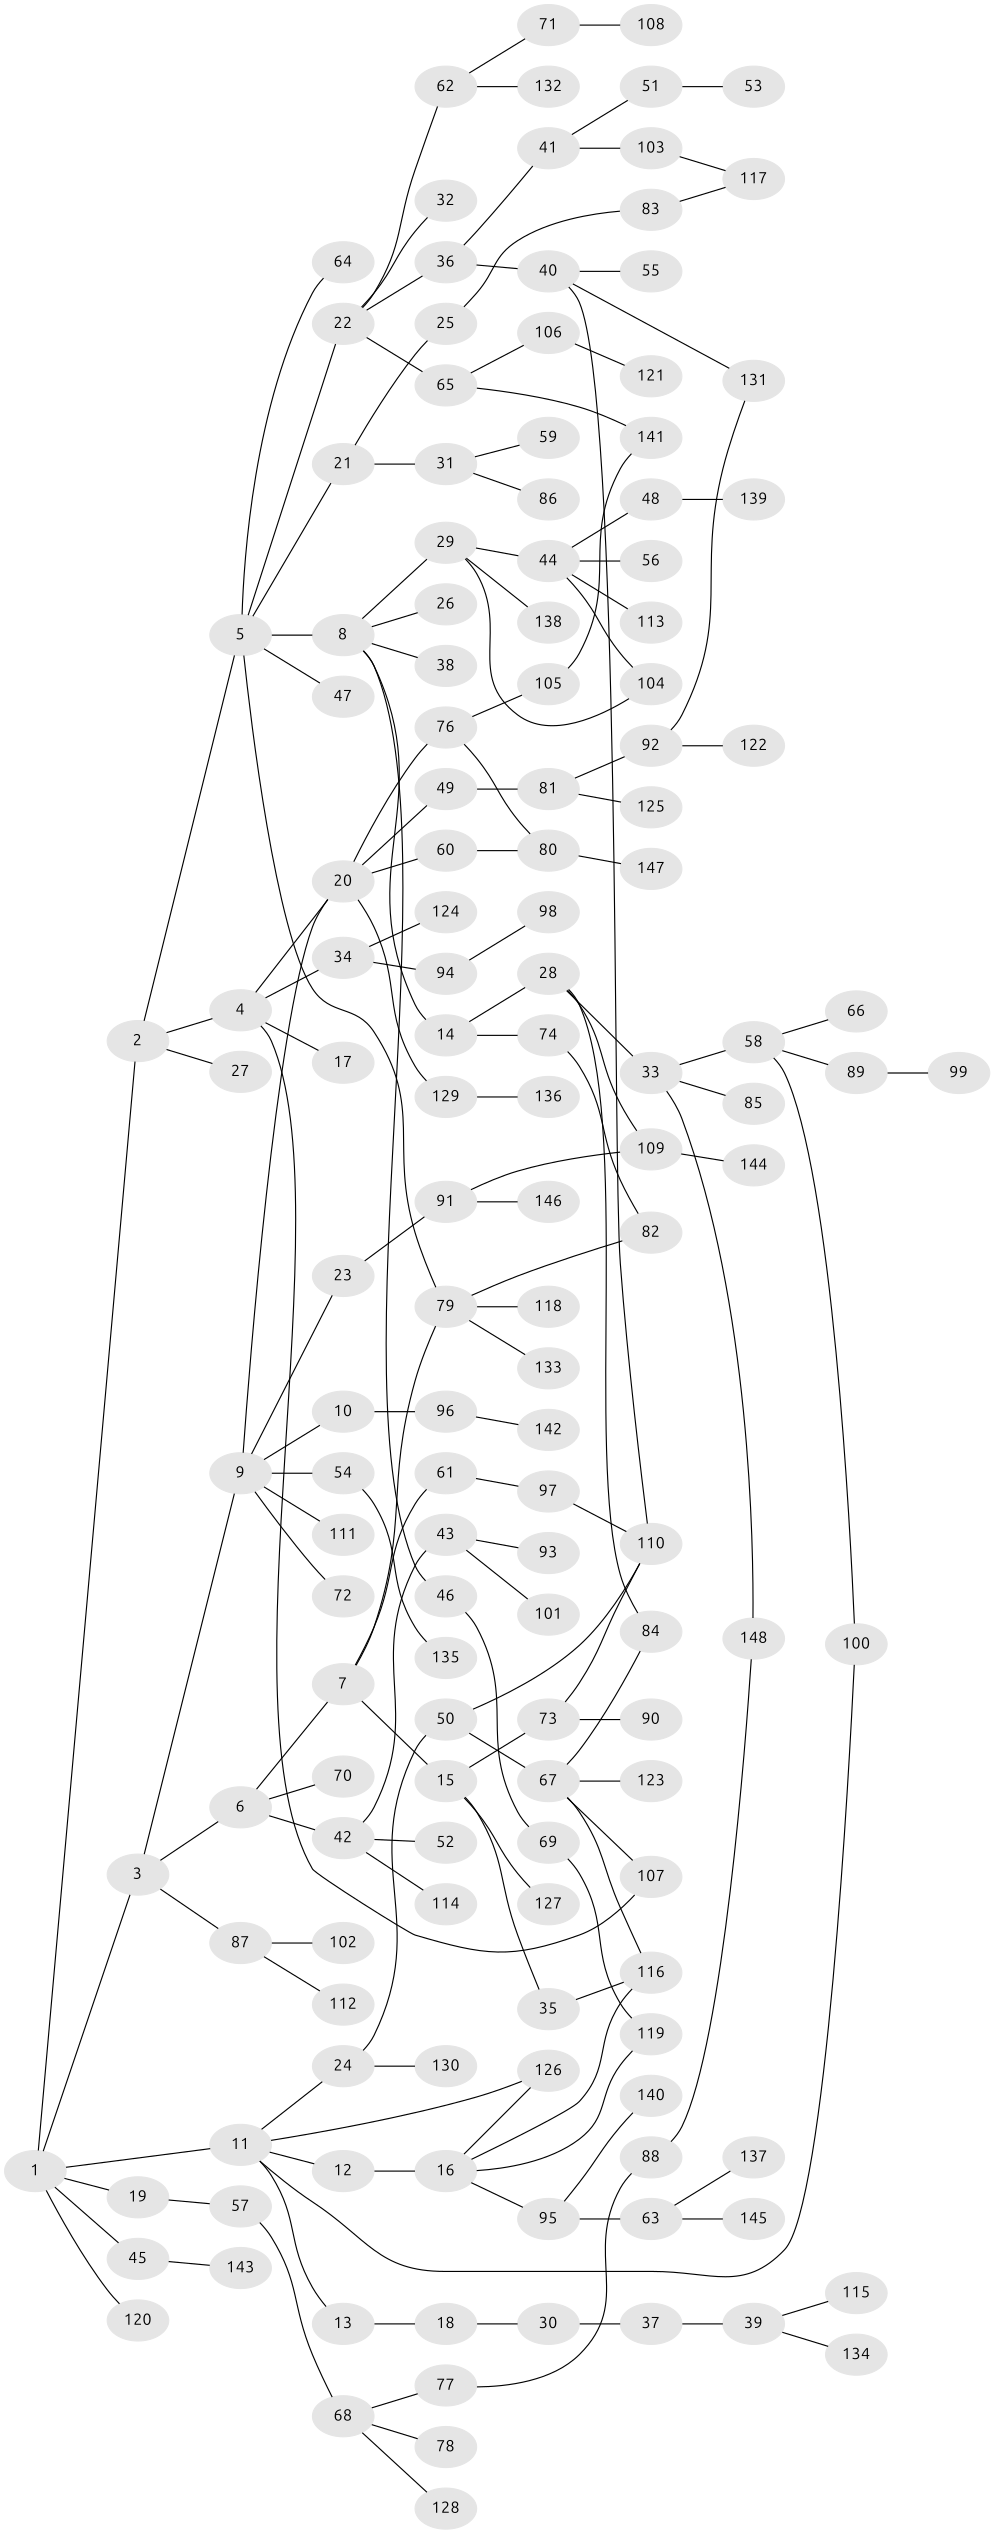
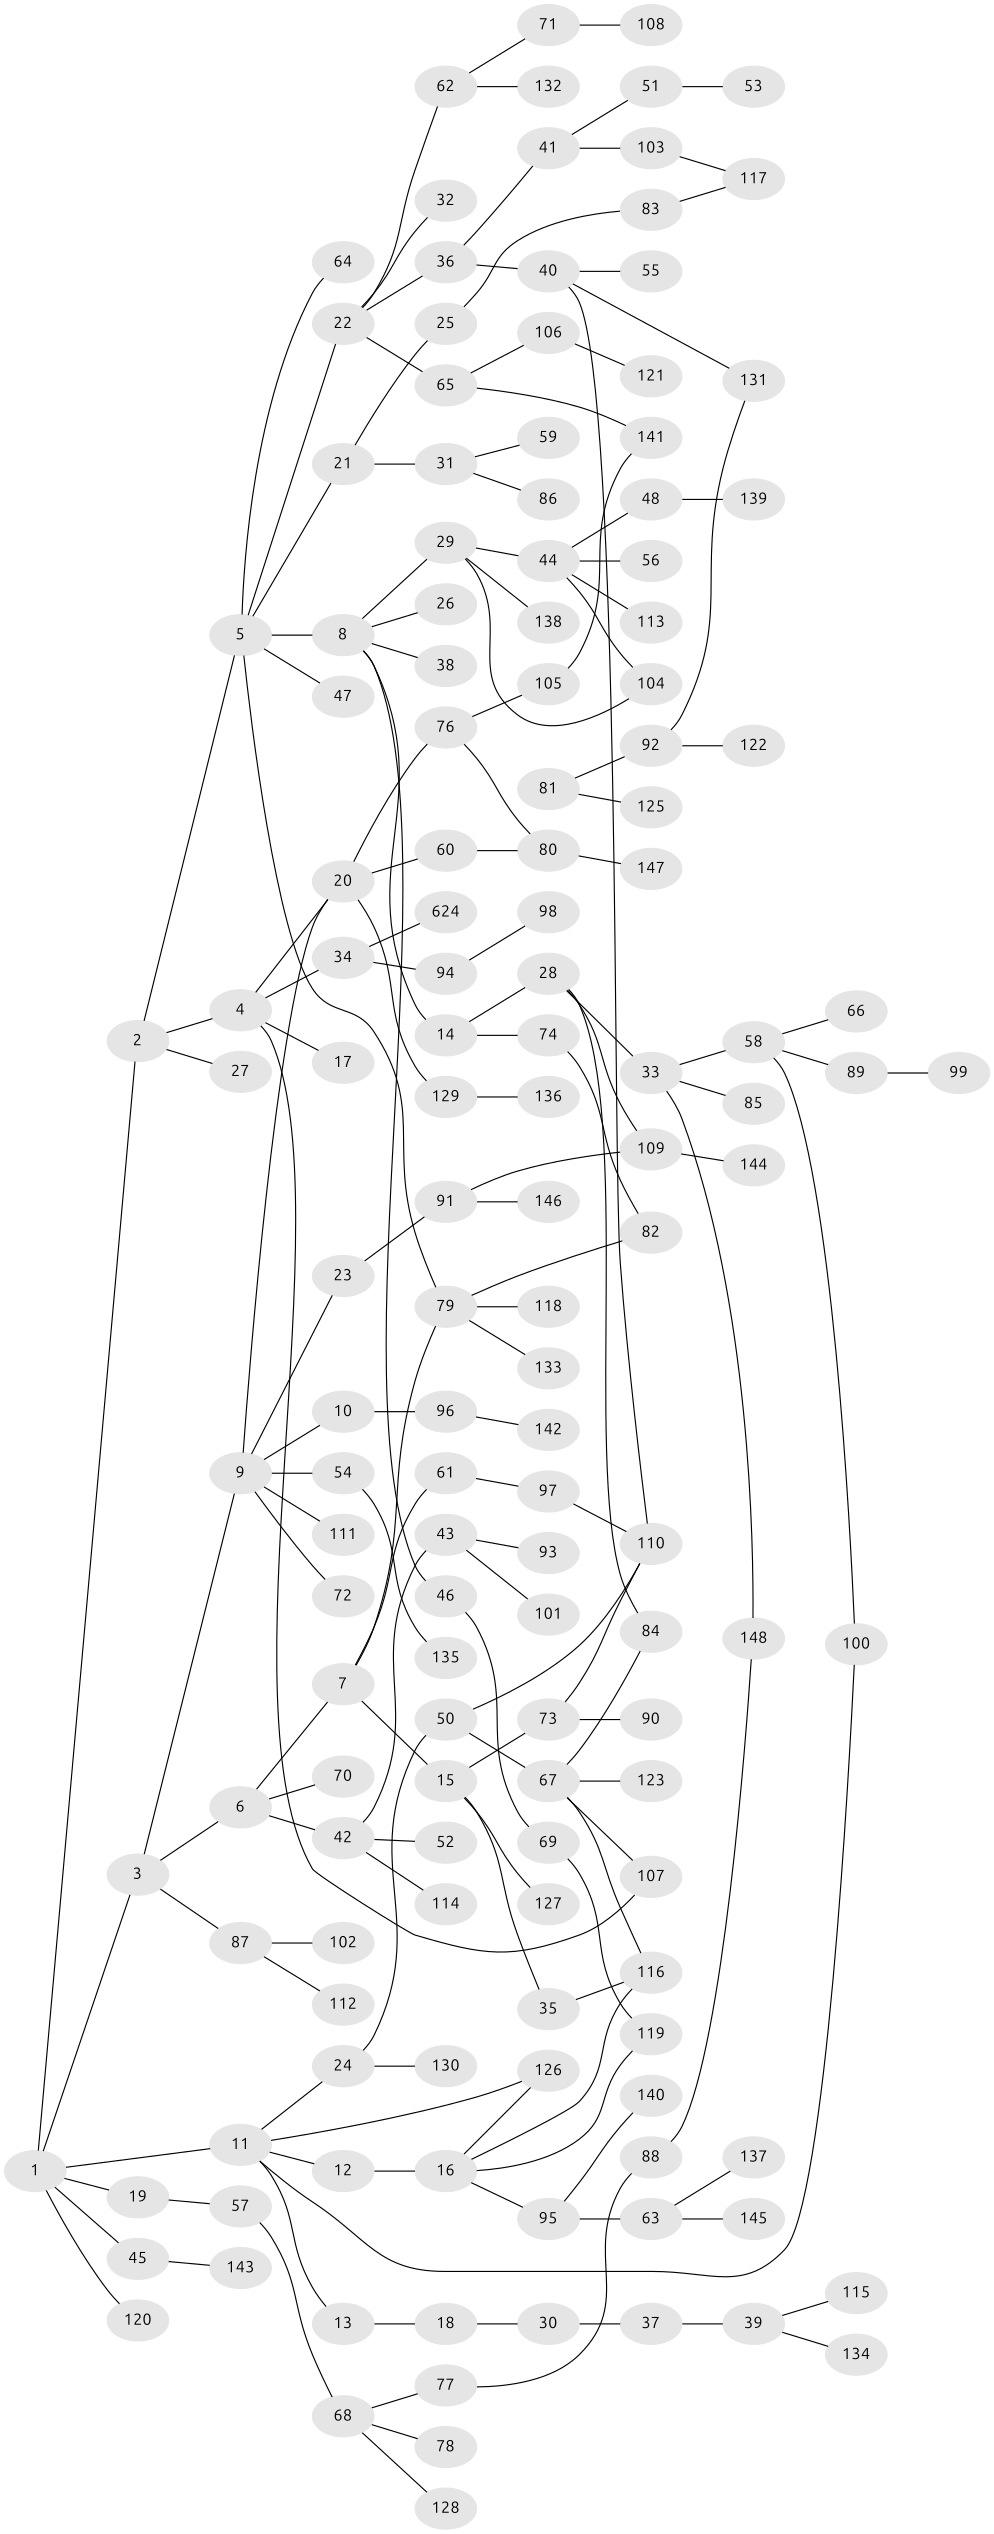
node "49": removed
node "124": label "124" -> "624"
